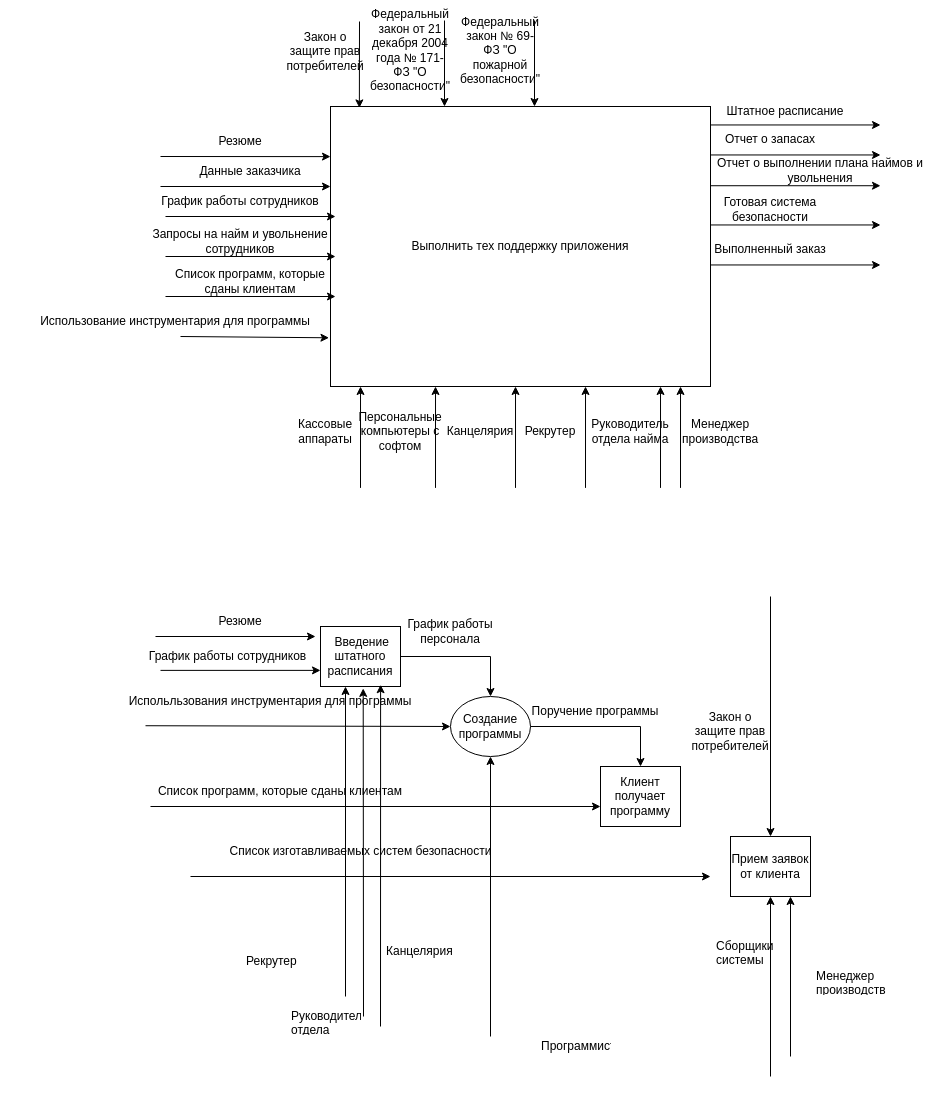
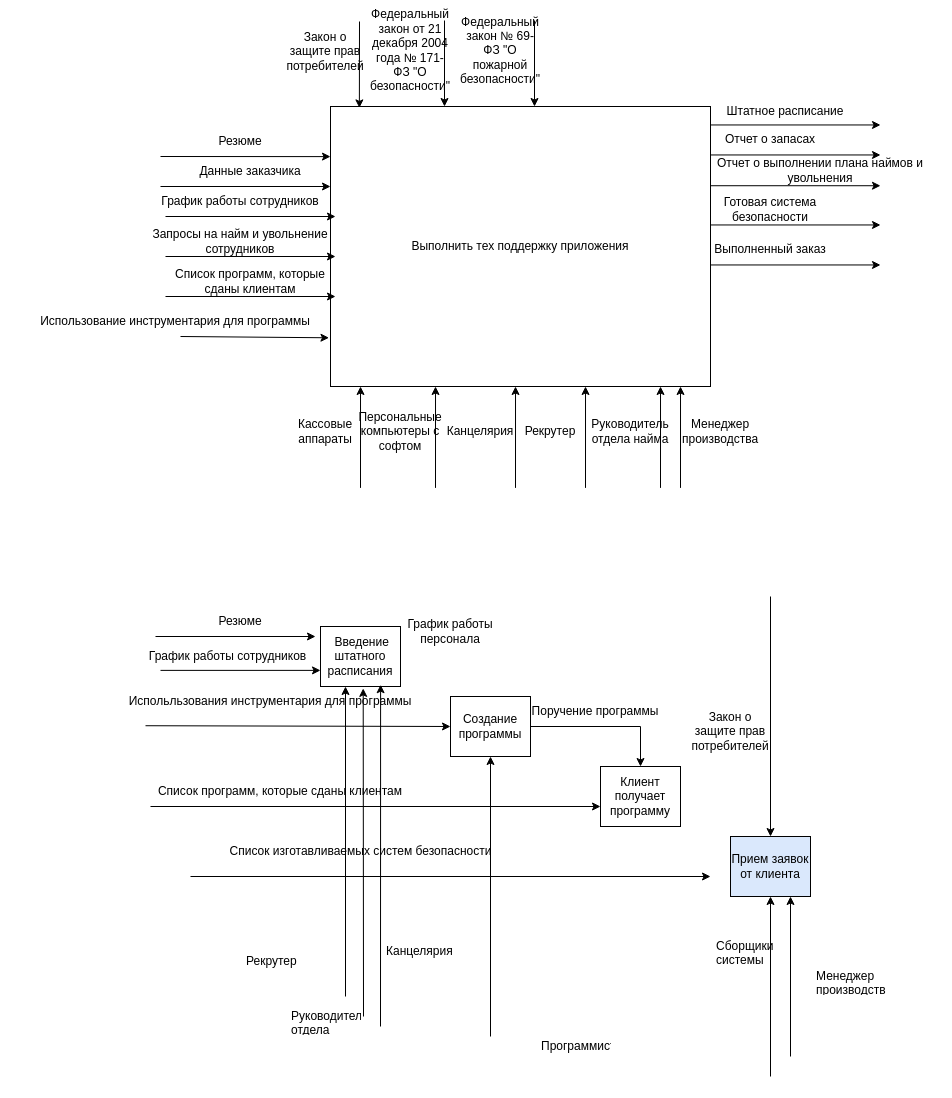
edge "Введение штатного расписания" -> "Создание программы": removed
node "Создание программы": shape ellipse -> rectangle
node "Прием заявок от клиента": fillcolor #ffffff -> #dae8fc
